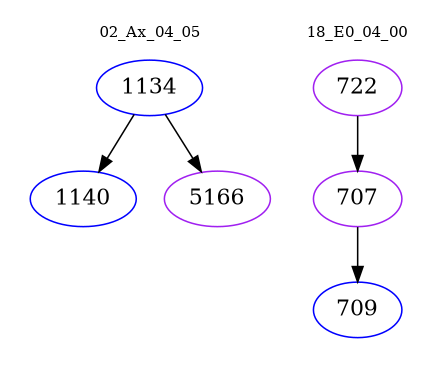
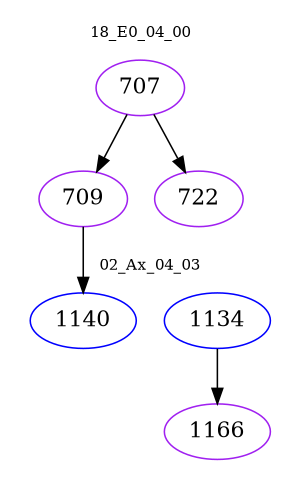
cluster "02_Ax_04_05": label "02_Ax_04_05" -> "02_Ax_04_03"
edge "1134" -> "1140": now "709" -> "1140"
edge "722" -> "707": reversed
node "5166": label "5166" -> "1166"
node "709": color blue -> purple
